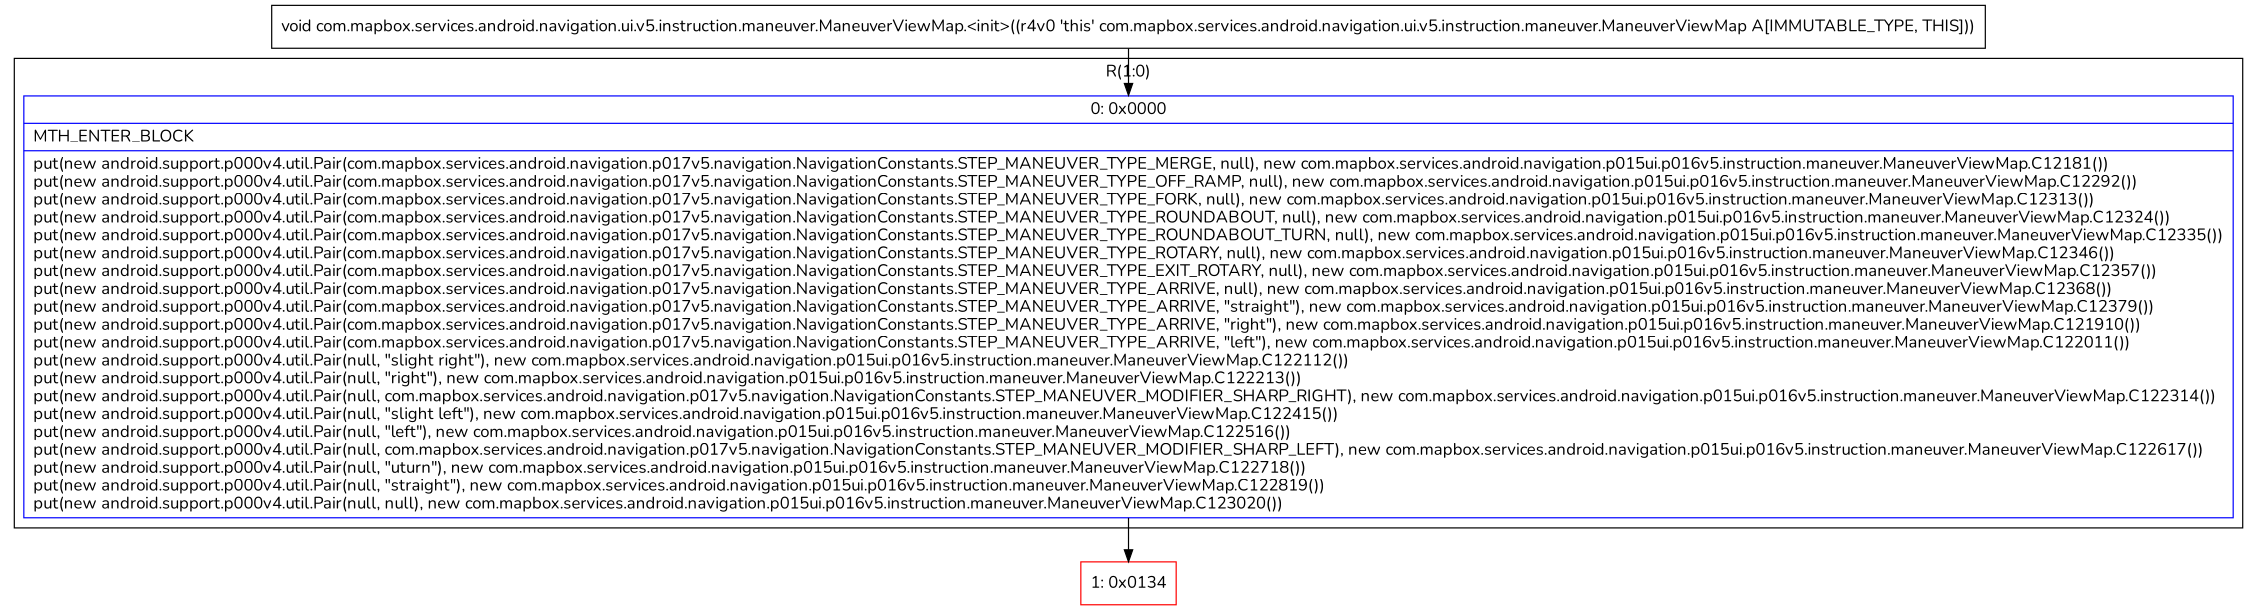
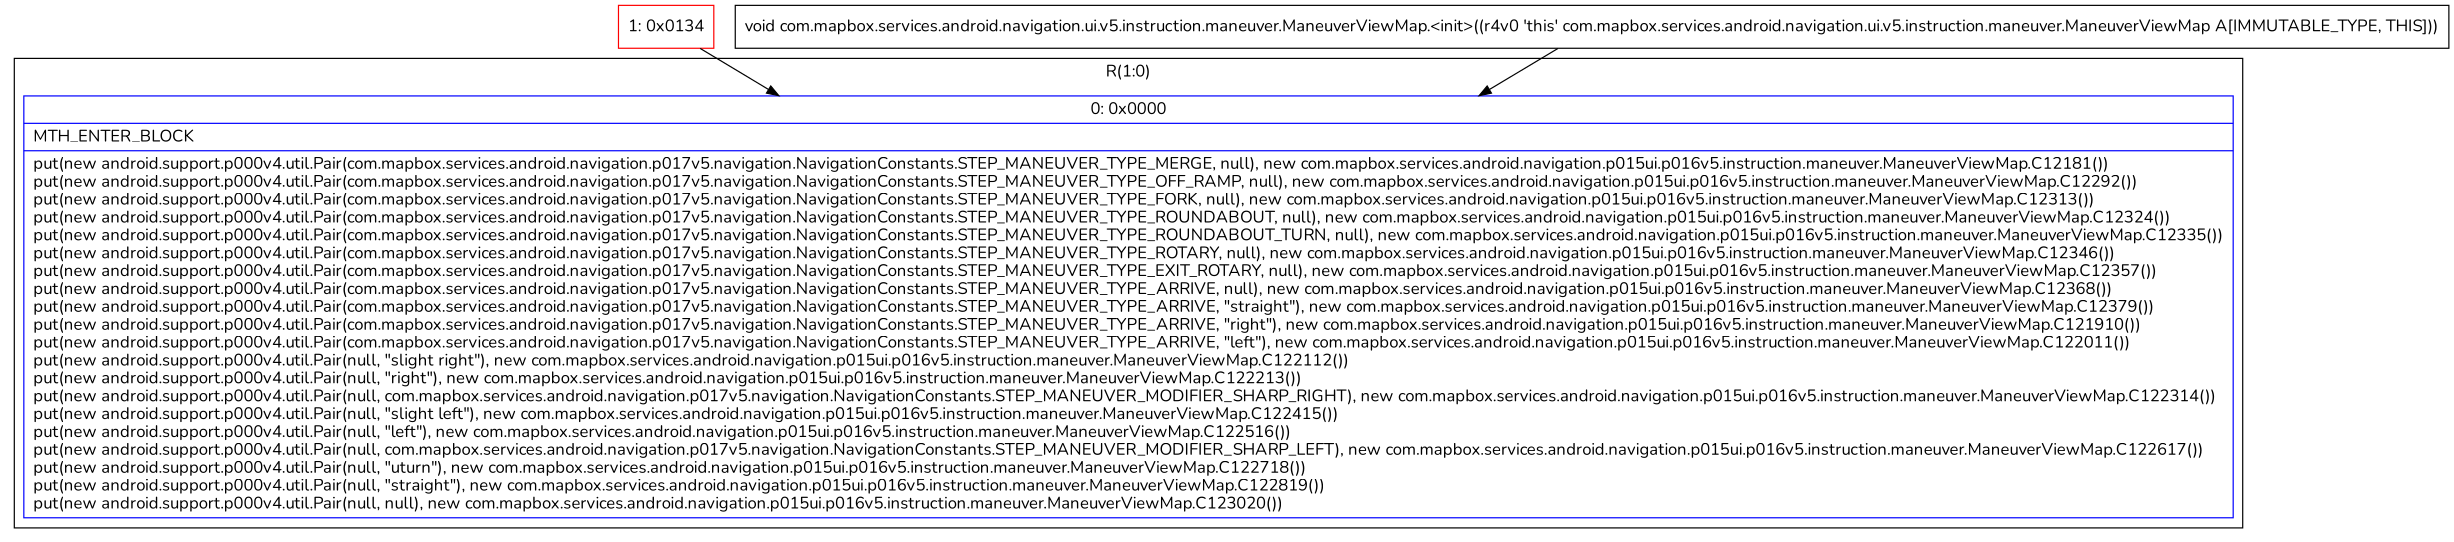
edge "0: 0x0000" -> "1: 0x0134": reversed
